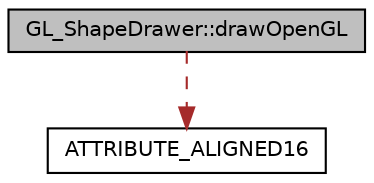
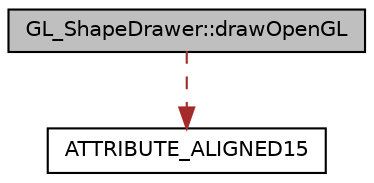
node "ATTRIBUTE_ALIGNED16": label "ATTRIBUTE_ALIGNED16" -> "ATTRIBUTE_ALIGNED15"
